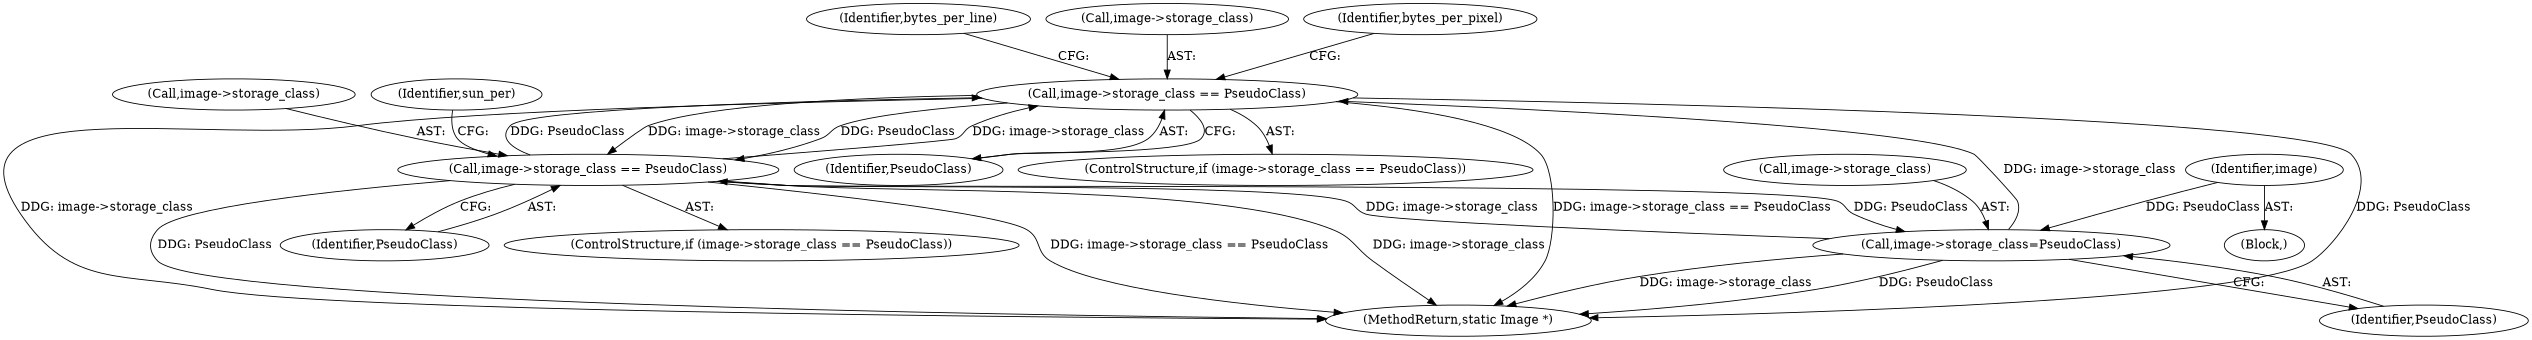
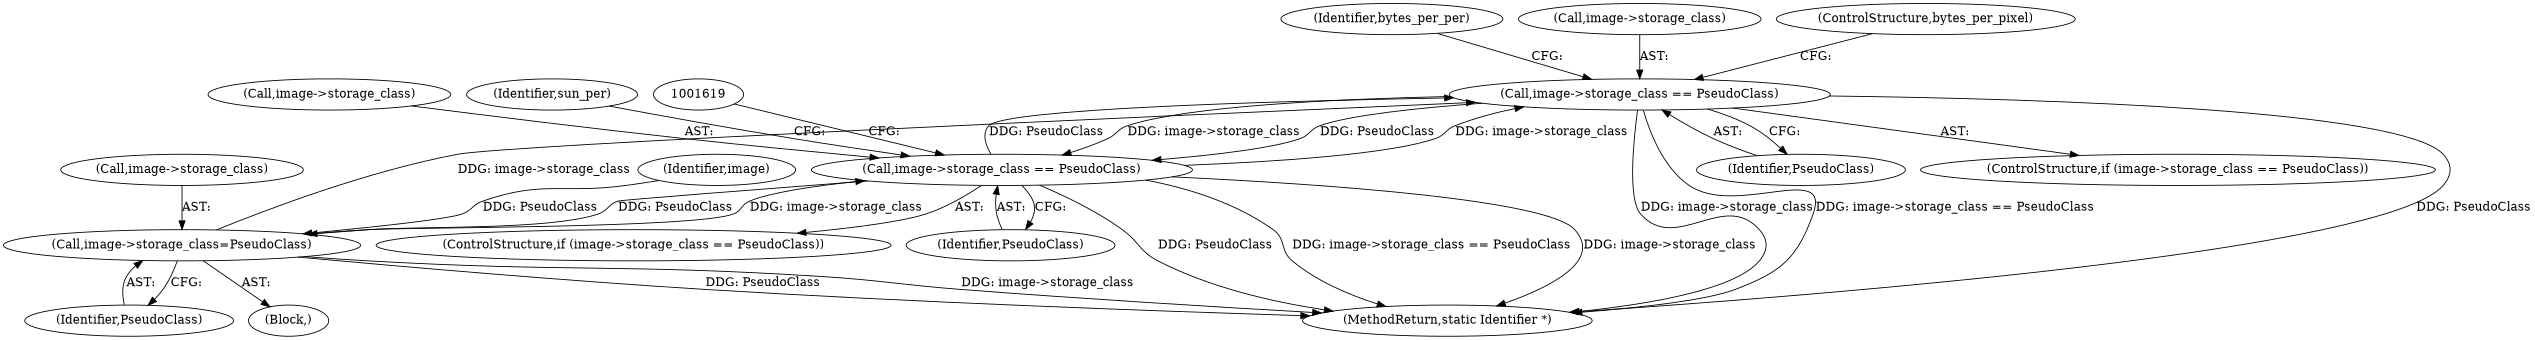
node "(Identifier,bytes_per_line)": label "(Identifier,bytes_per_line)" -> "(Identifier,bytes_per_per)"
node "(Identifier,bytes_per_pixel)": label "(Identifier,bytes_per_pixel)" -> "(ControlStructure,bytes_per_pixel)"
node "1001619": added
edge "(Identifier,image)" -> "(Block,)": now "(Call,image->storage_class=PseudoClass)" -> "(Block,)"
node "(MethodReturn,static Image *)": label "(MethodReturn,static Image *)" -> "(MethodReturn,static Identifier *)"
